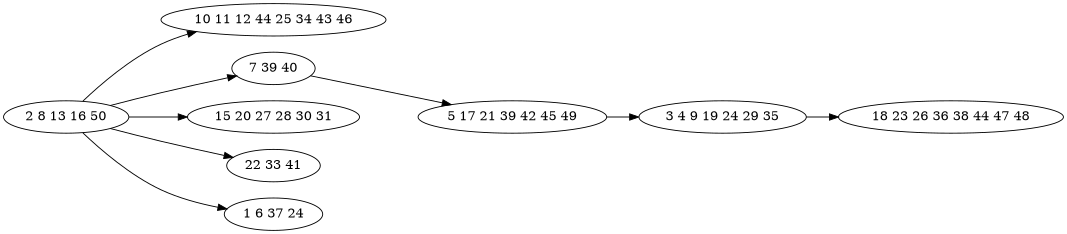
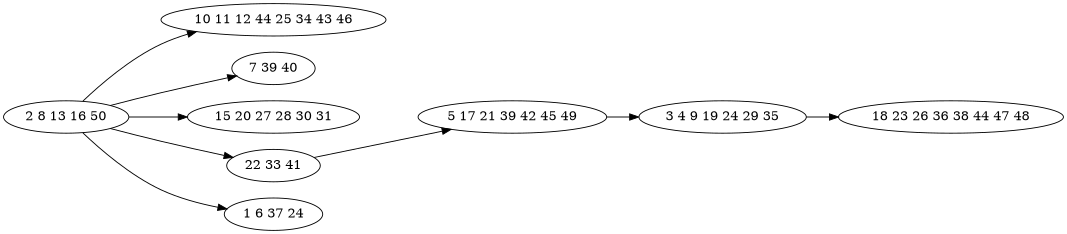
edge "7 39 40" -> "5 17 21 39 42 45 49": now "22 33 41" -> "5 17 21 39 42 45 49"
